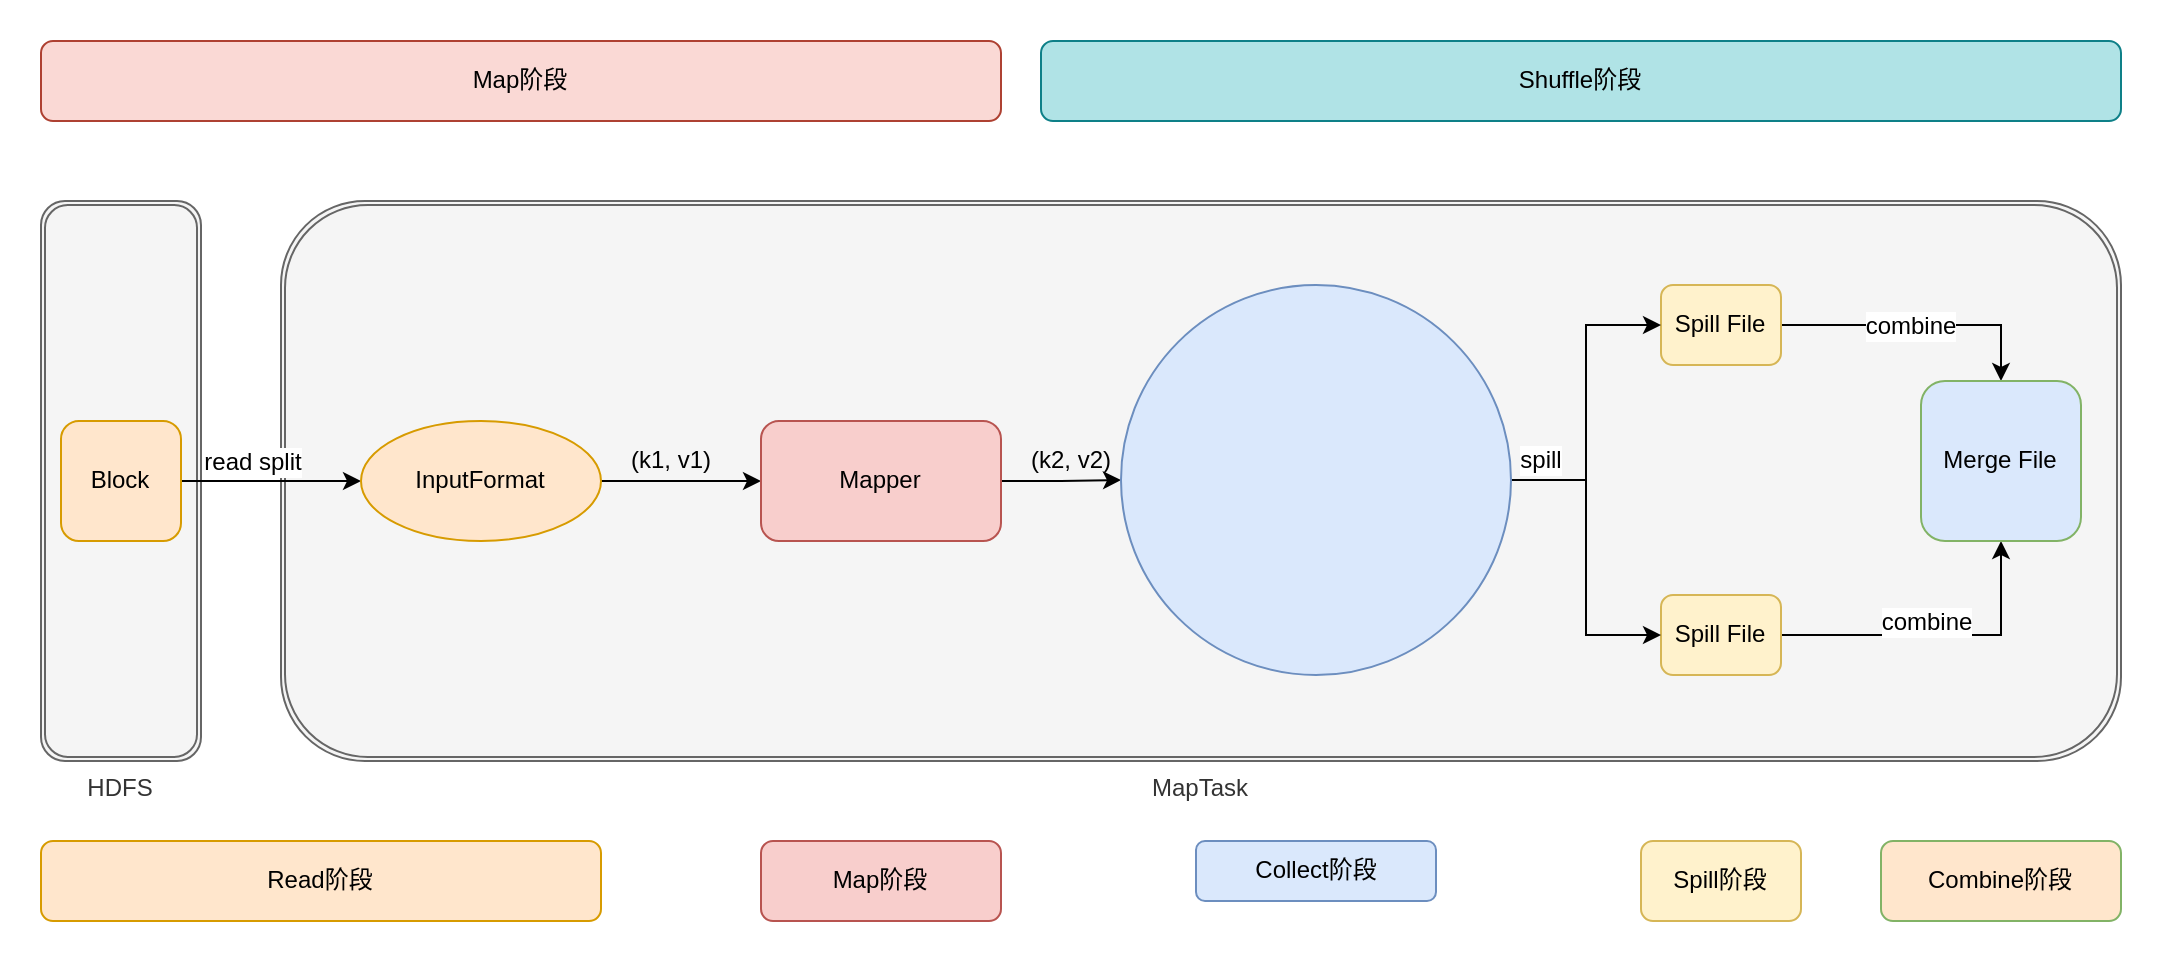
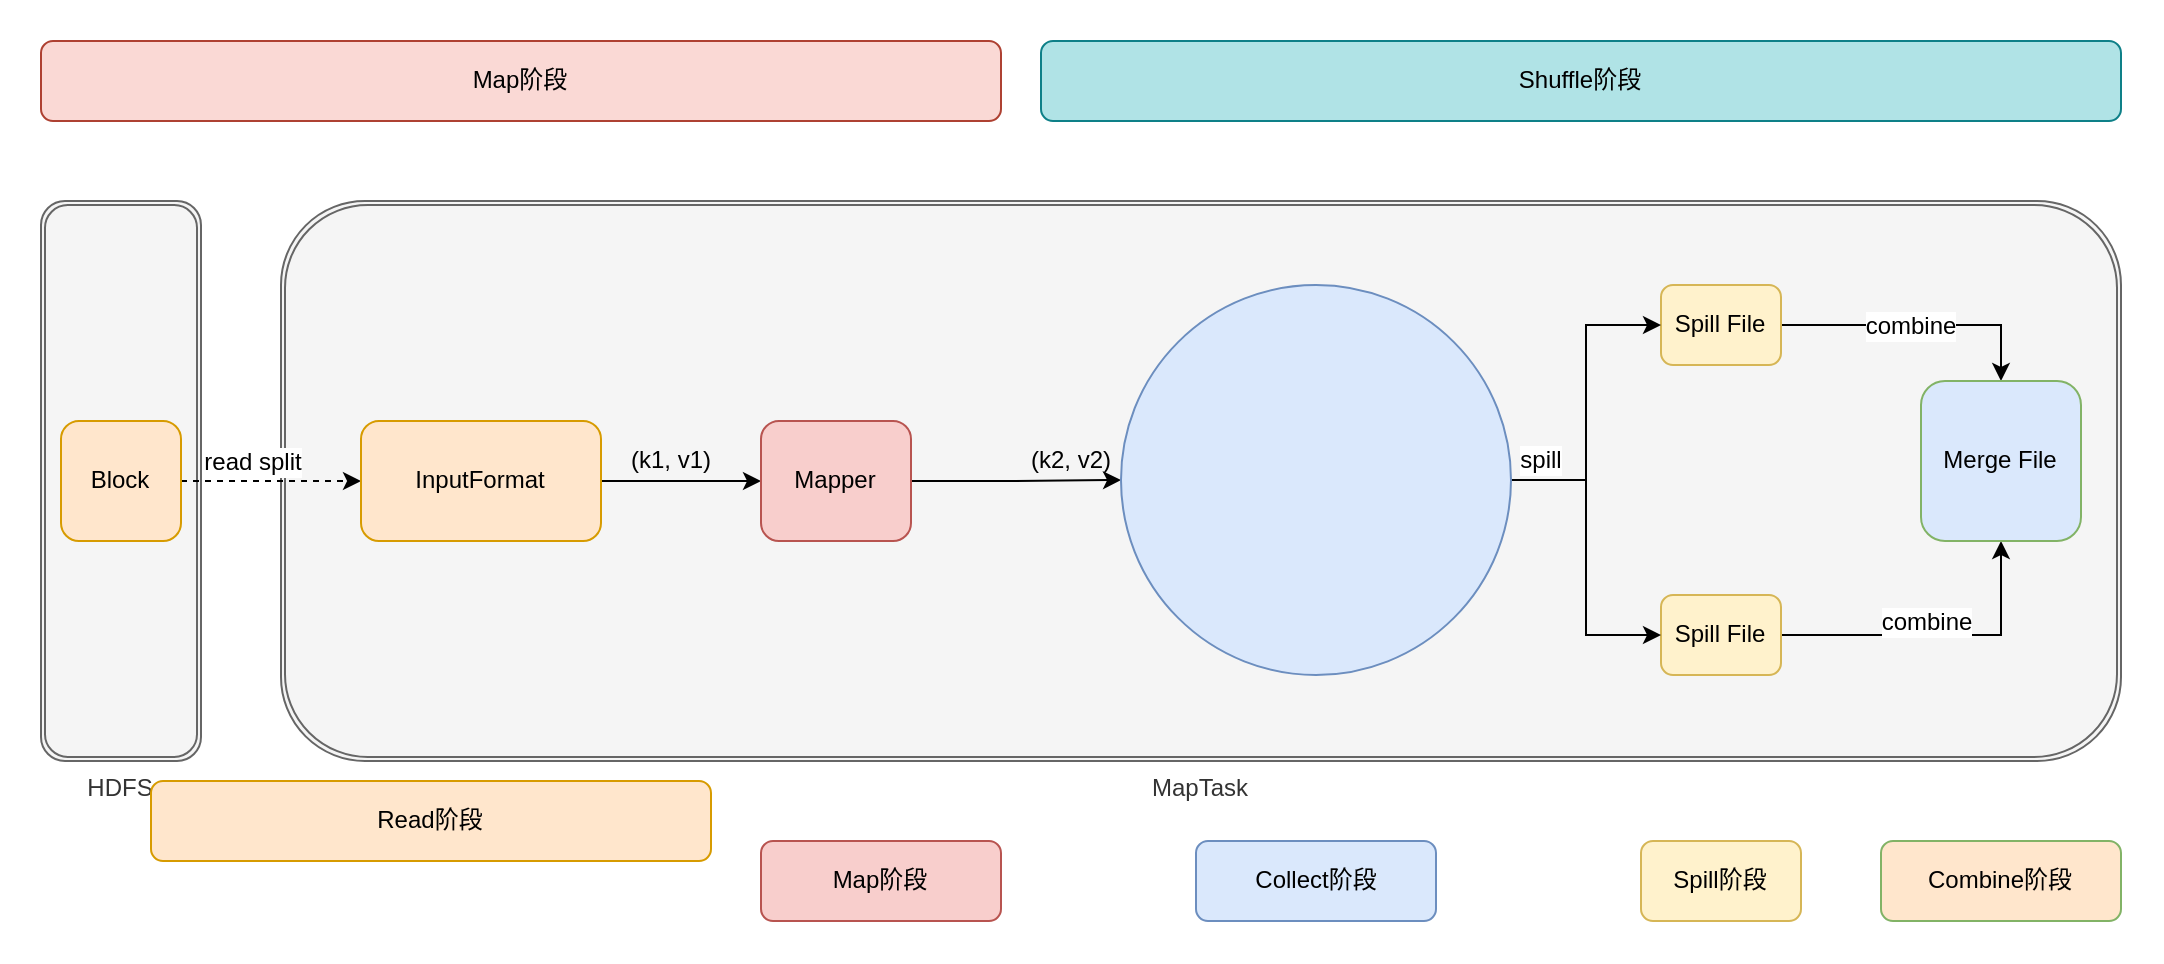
edge "Block" -> "InputFormat": style solid -> dashed
node "InputFormat": shape ellipse -> rounded rectangle
node "Mapper": size 240x120 -> 150x120
node "Collect阶段": size 240x60 -> 240x80
node "Read阶段": moved (321, 881) -> (431, 821)
